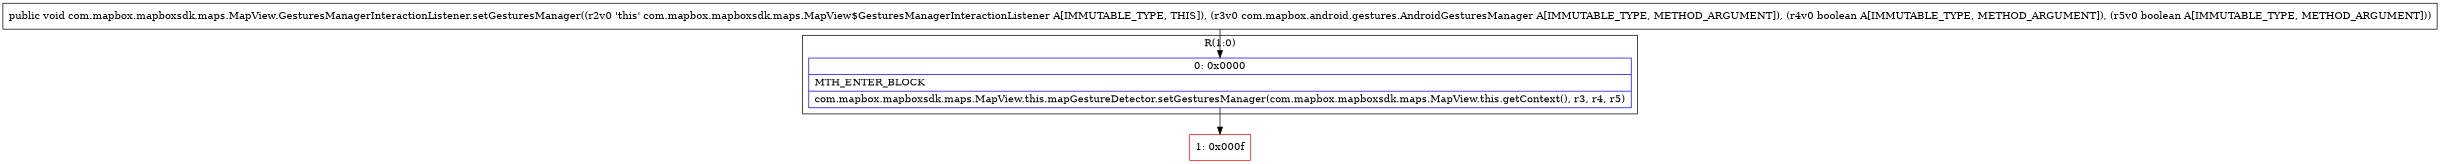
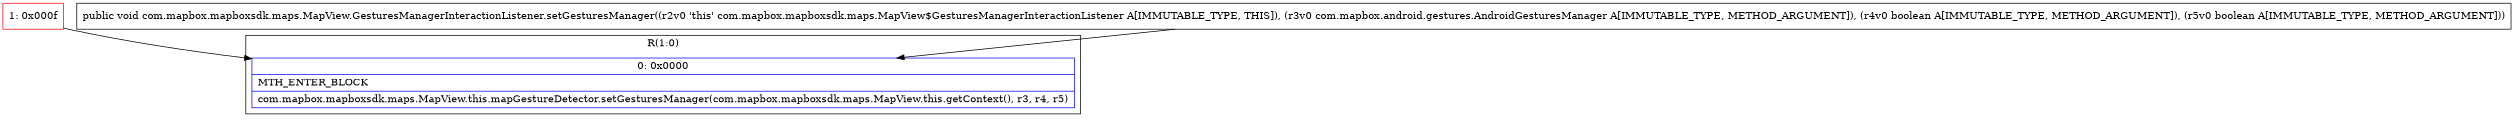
edge "0: 0x0000" -> "1: 0x000f": reversed
